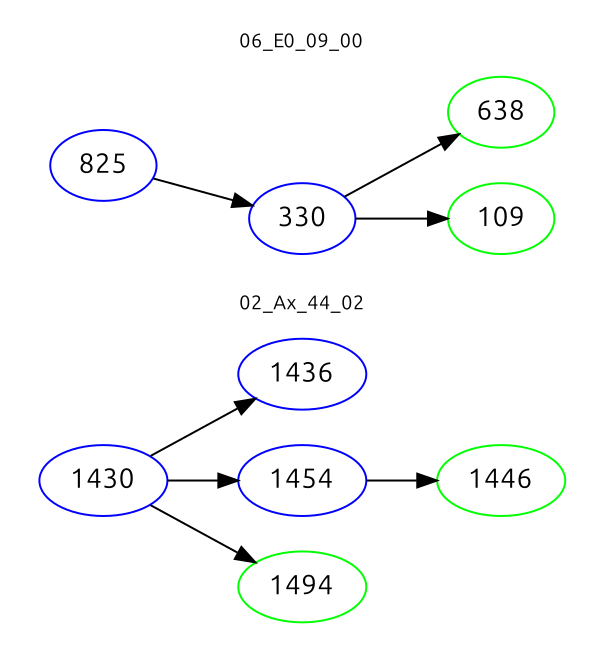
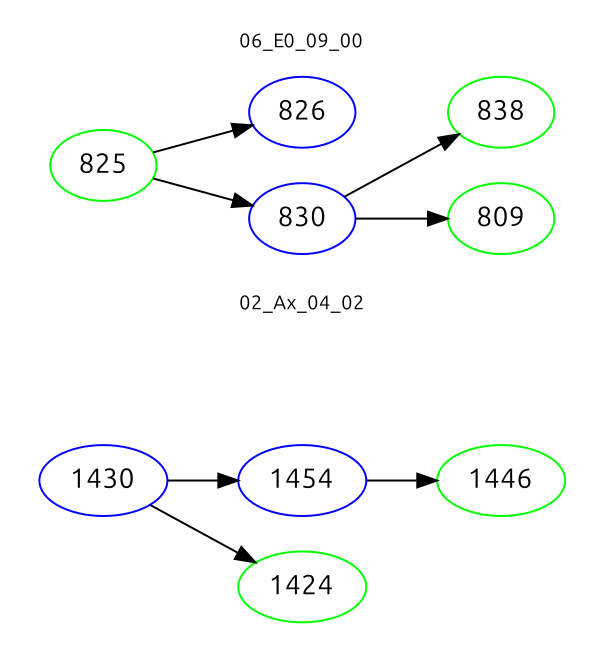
node "826": added
node "638": label "638" -> "838"
node "825": color blue -> green
node "330": label "330" -> "830"
node "109": label "109" -> "809"
cluster "02_Ax_44_02": label "02_Ax_44_02" -> "02_Ax_04_02"
node "1436": removed
node "1494": label "1494" -> "1424"
